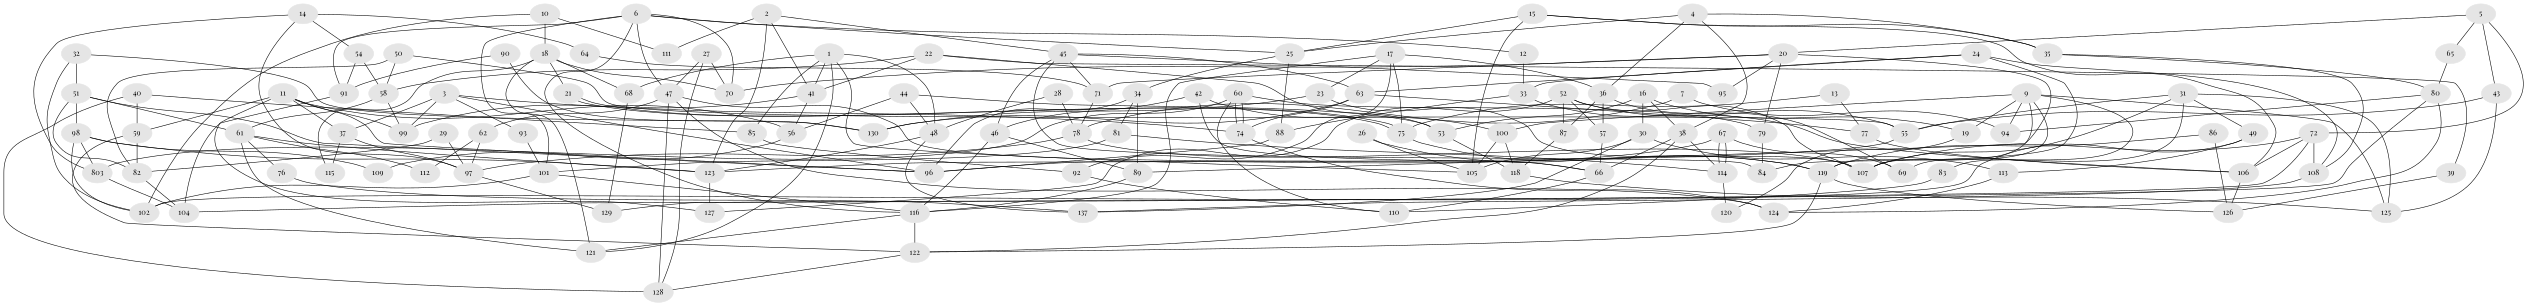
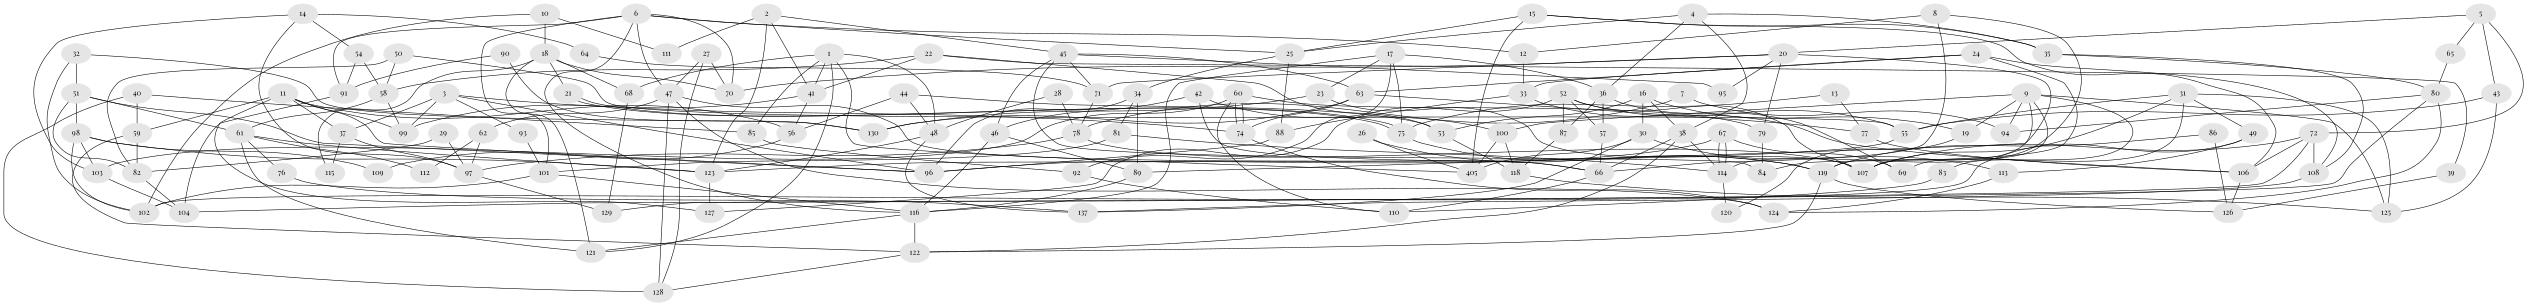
node "8": added
node "803": label "803" -> "103"
node "105": label "105" -> "405"
